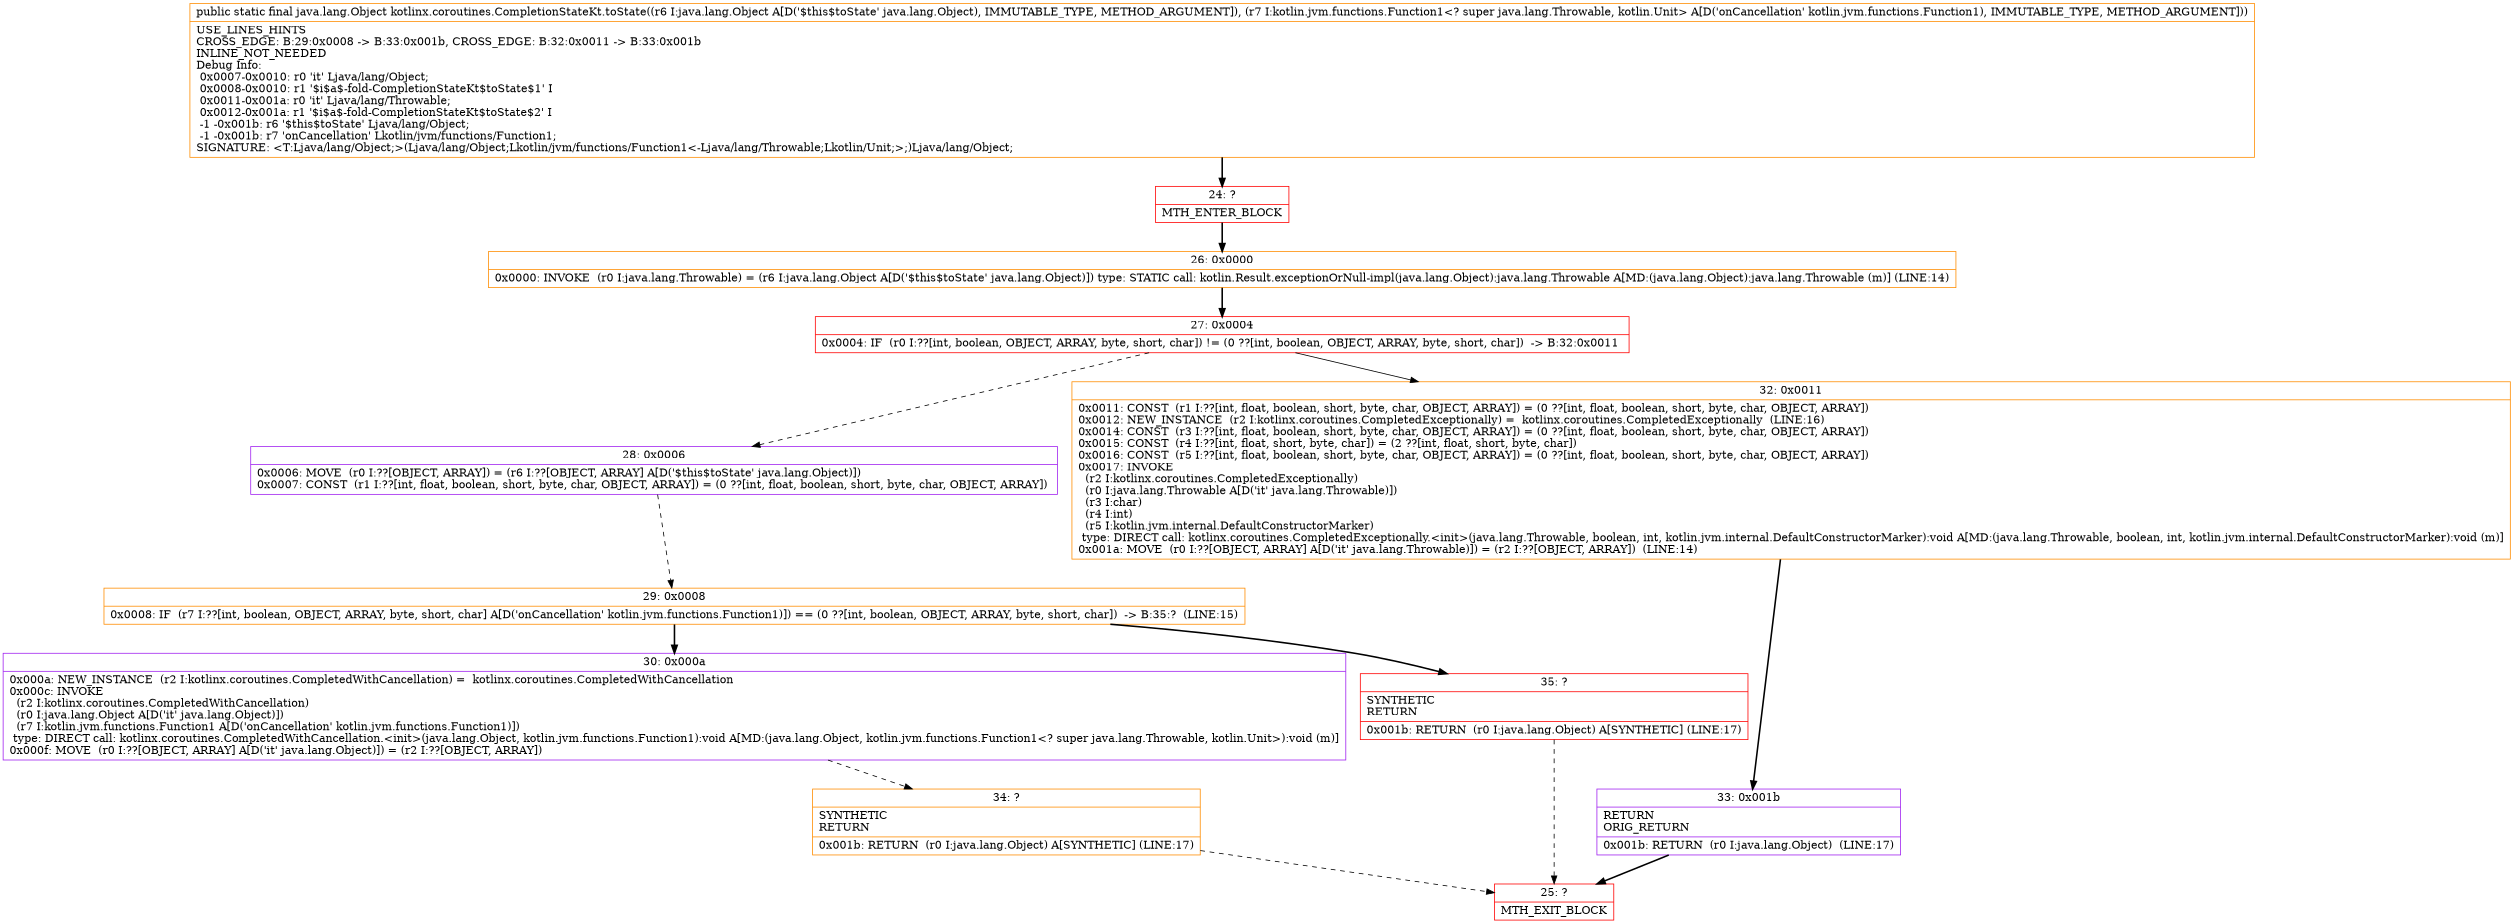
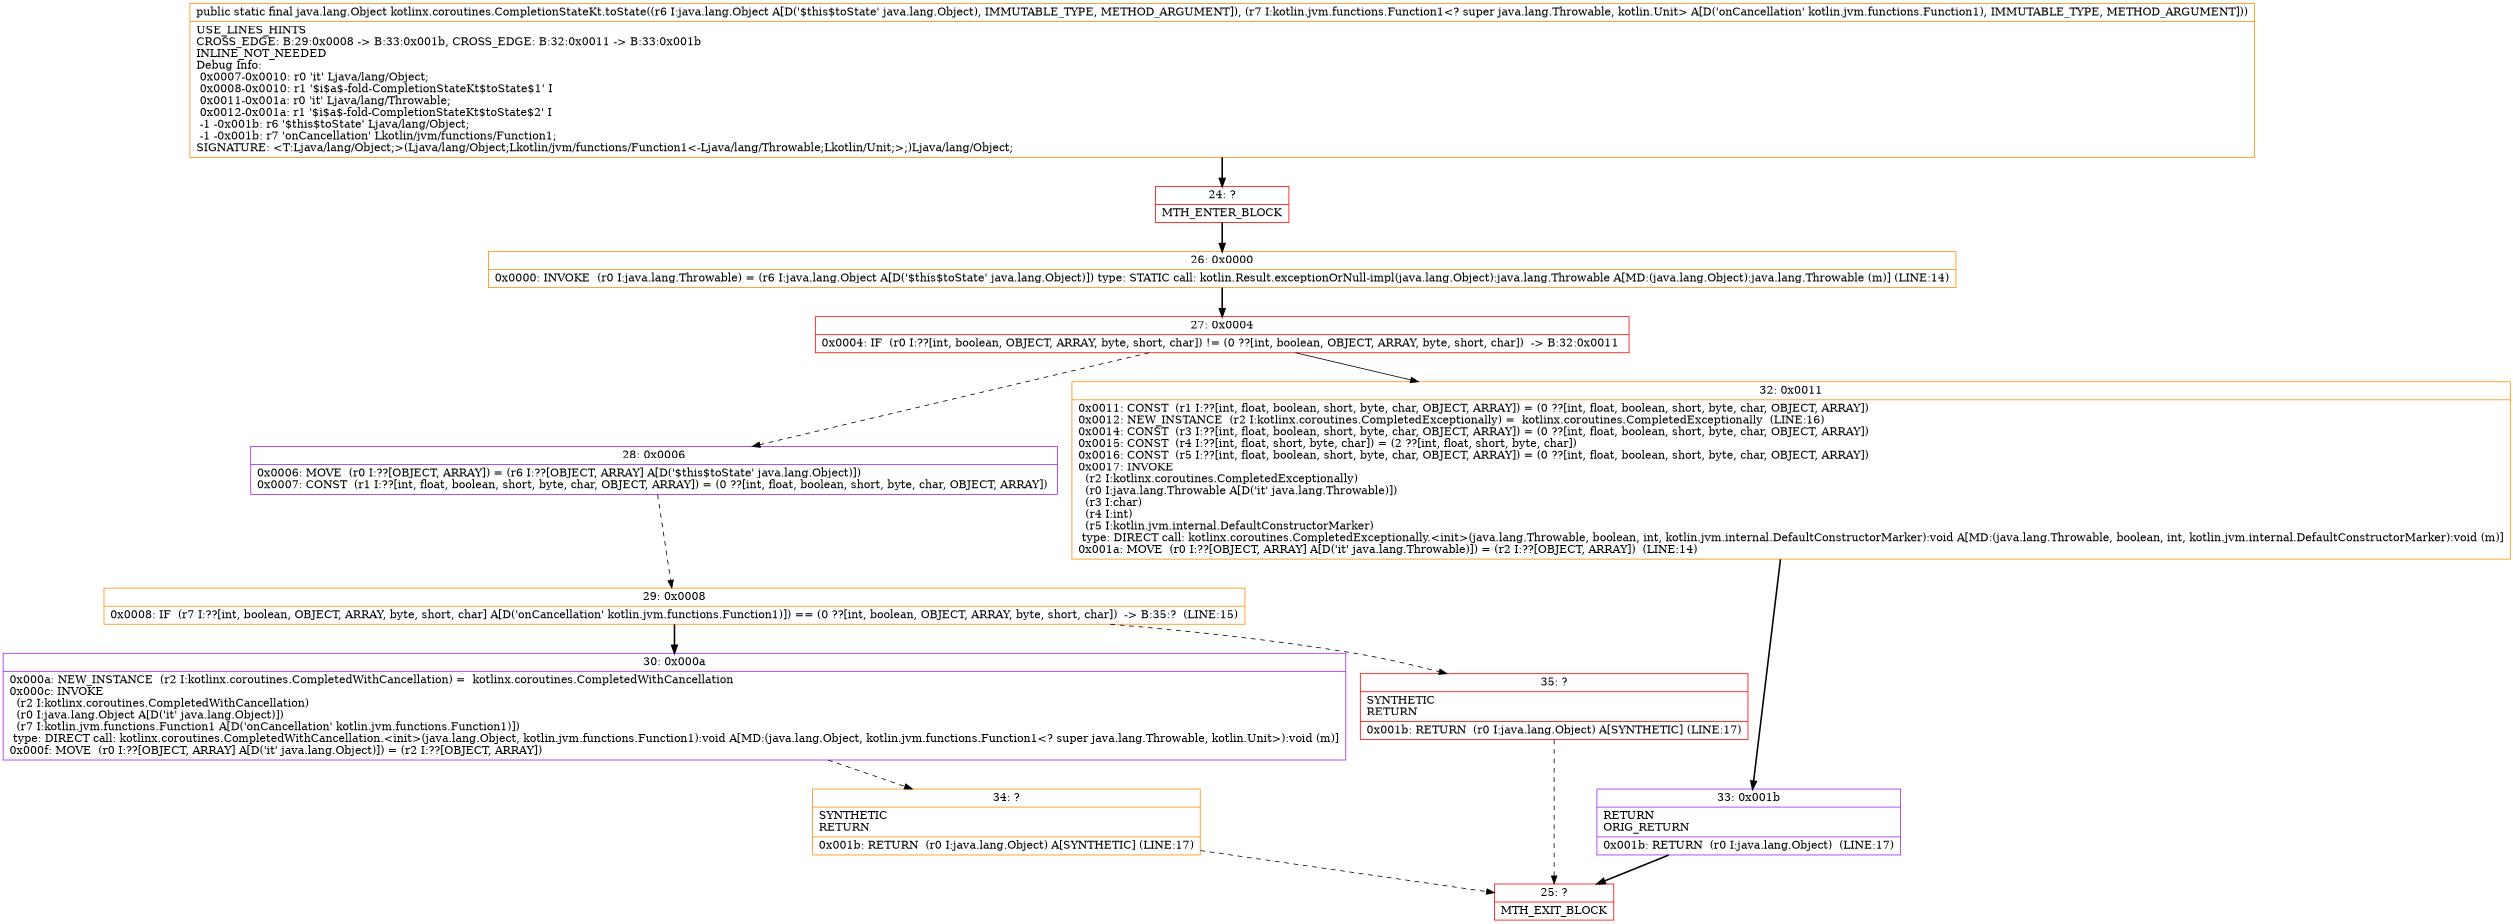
edge "29: 0x0008" -> "35: ?": style bold -> dashed
